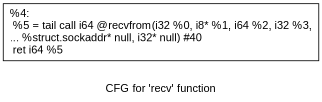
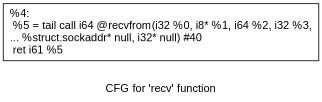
node "%4:": text "ret i64 %5" -> "ret i61 %5"
